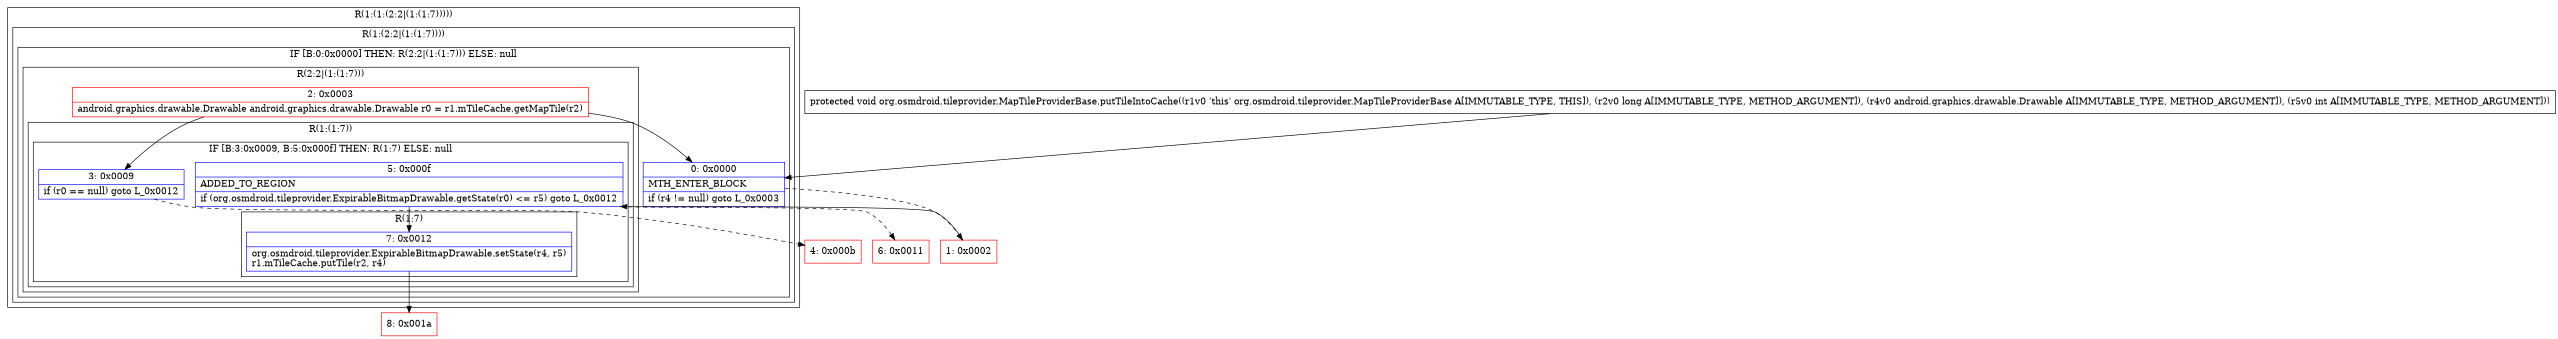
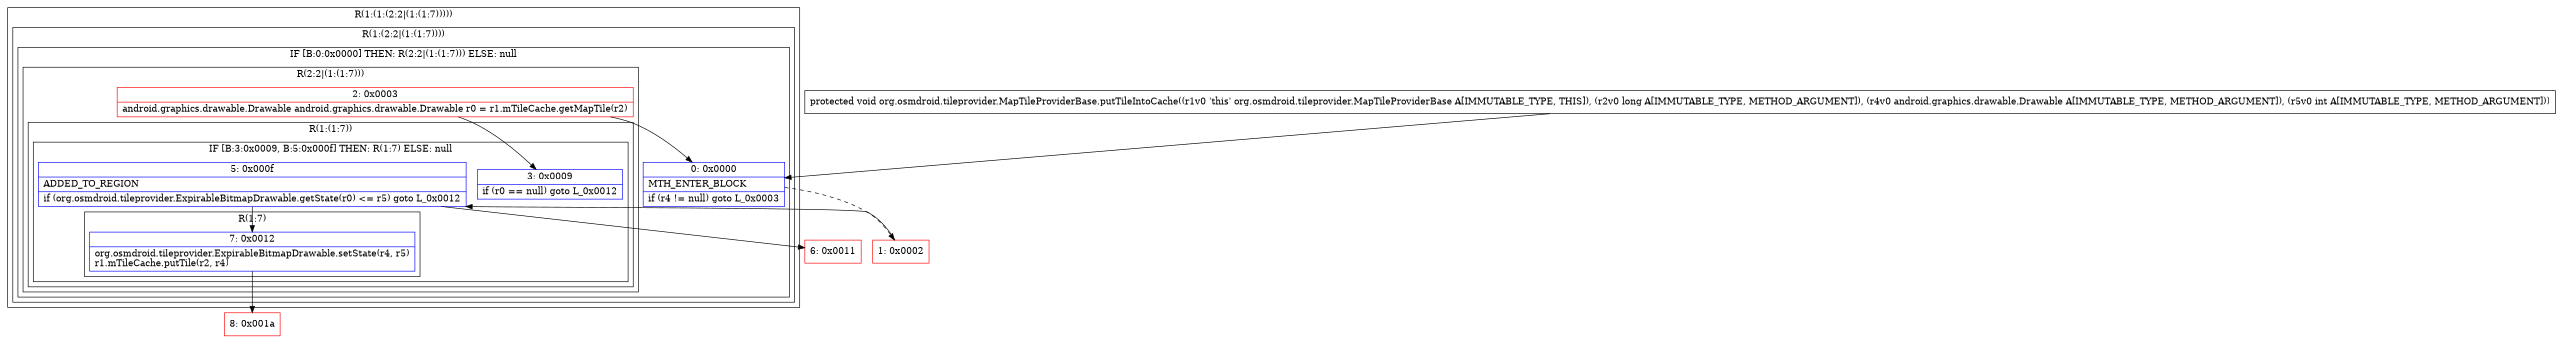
edge "5: 0x000f" -> "6: 0x0011": style dashed -> solid
node "4: 0x000b": removed
